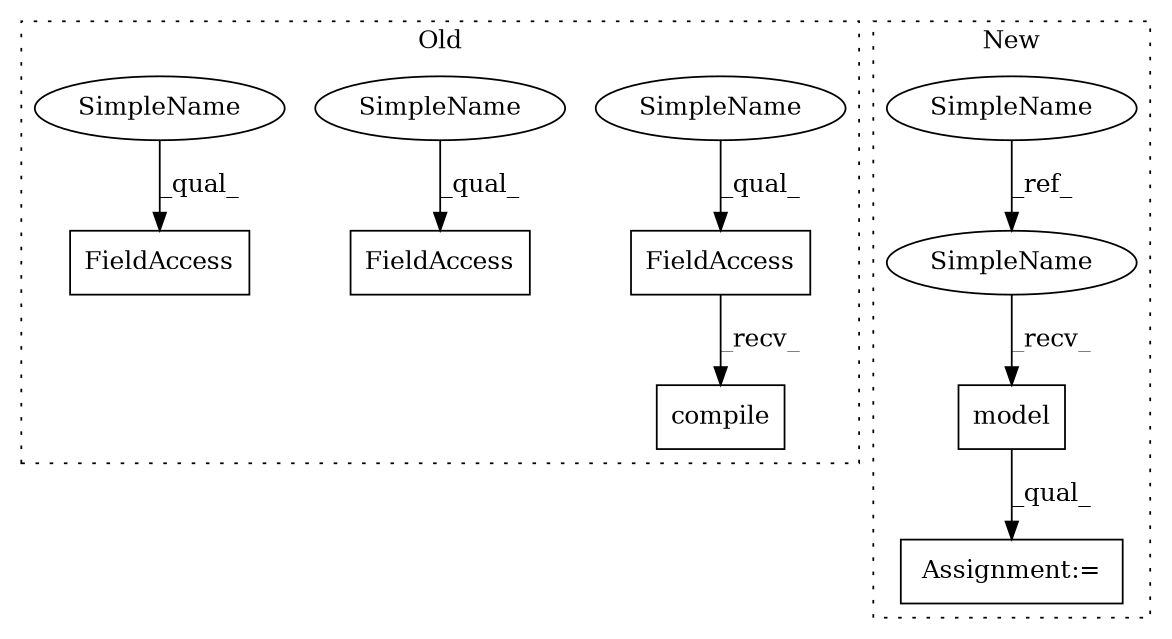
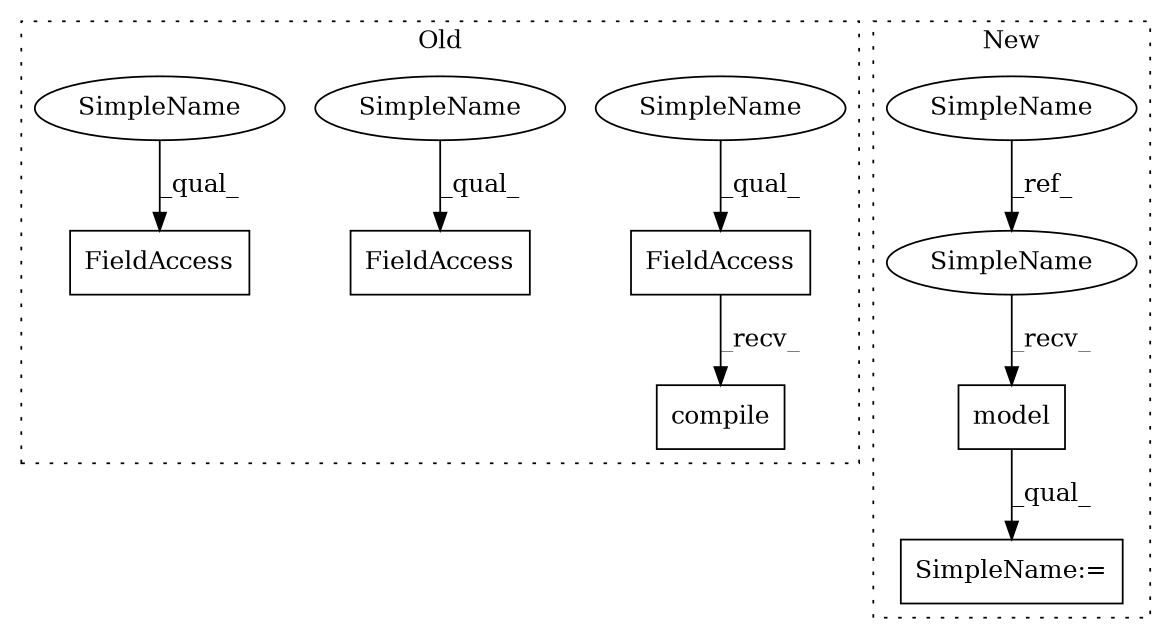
node "Assignment:=": label "Assignment:=" -> "SimpleName:="
